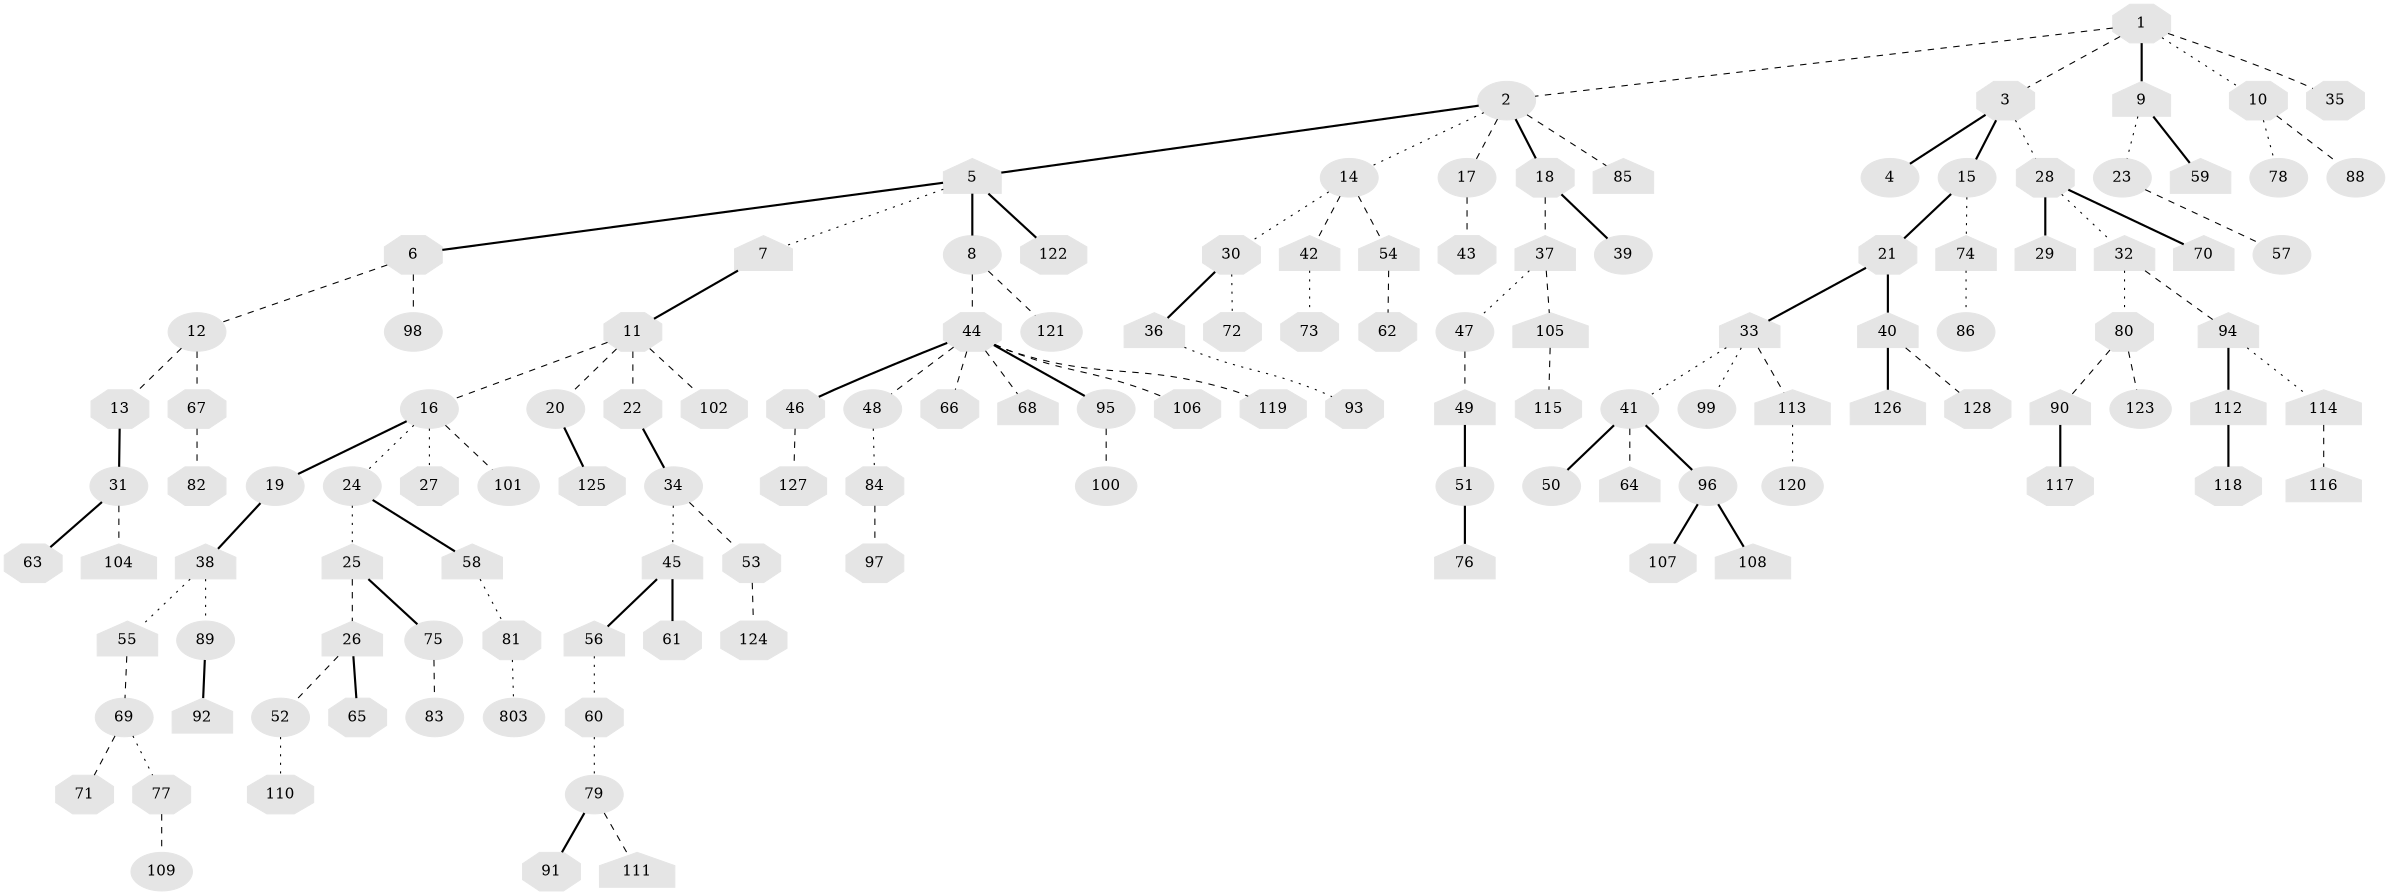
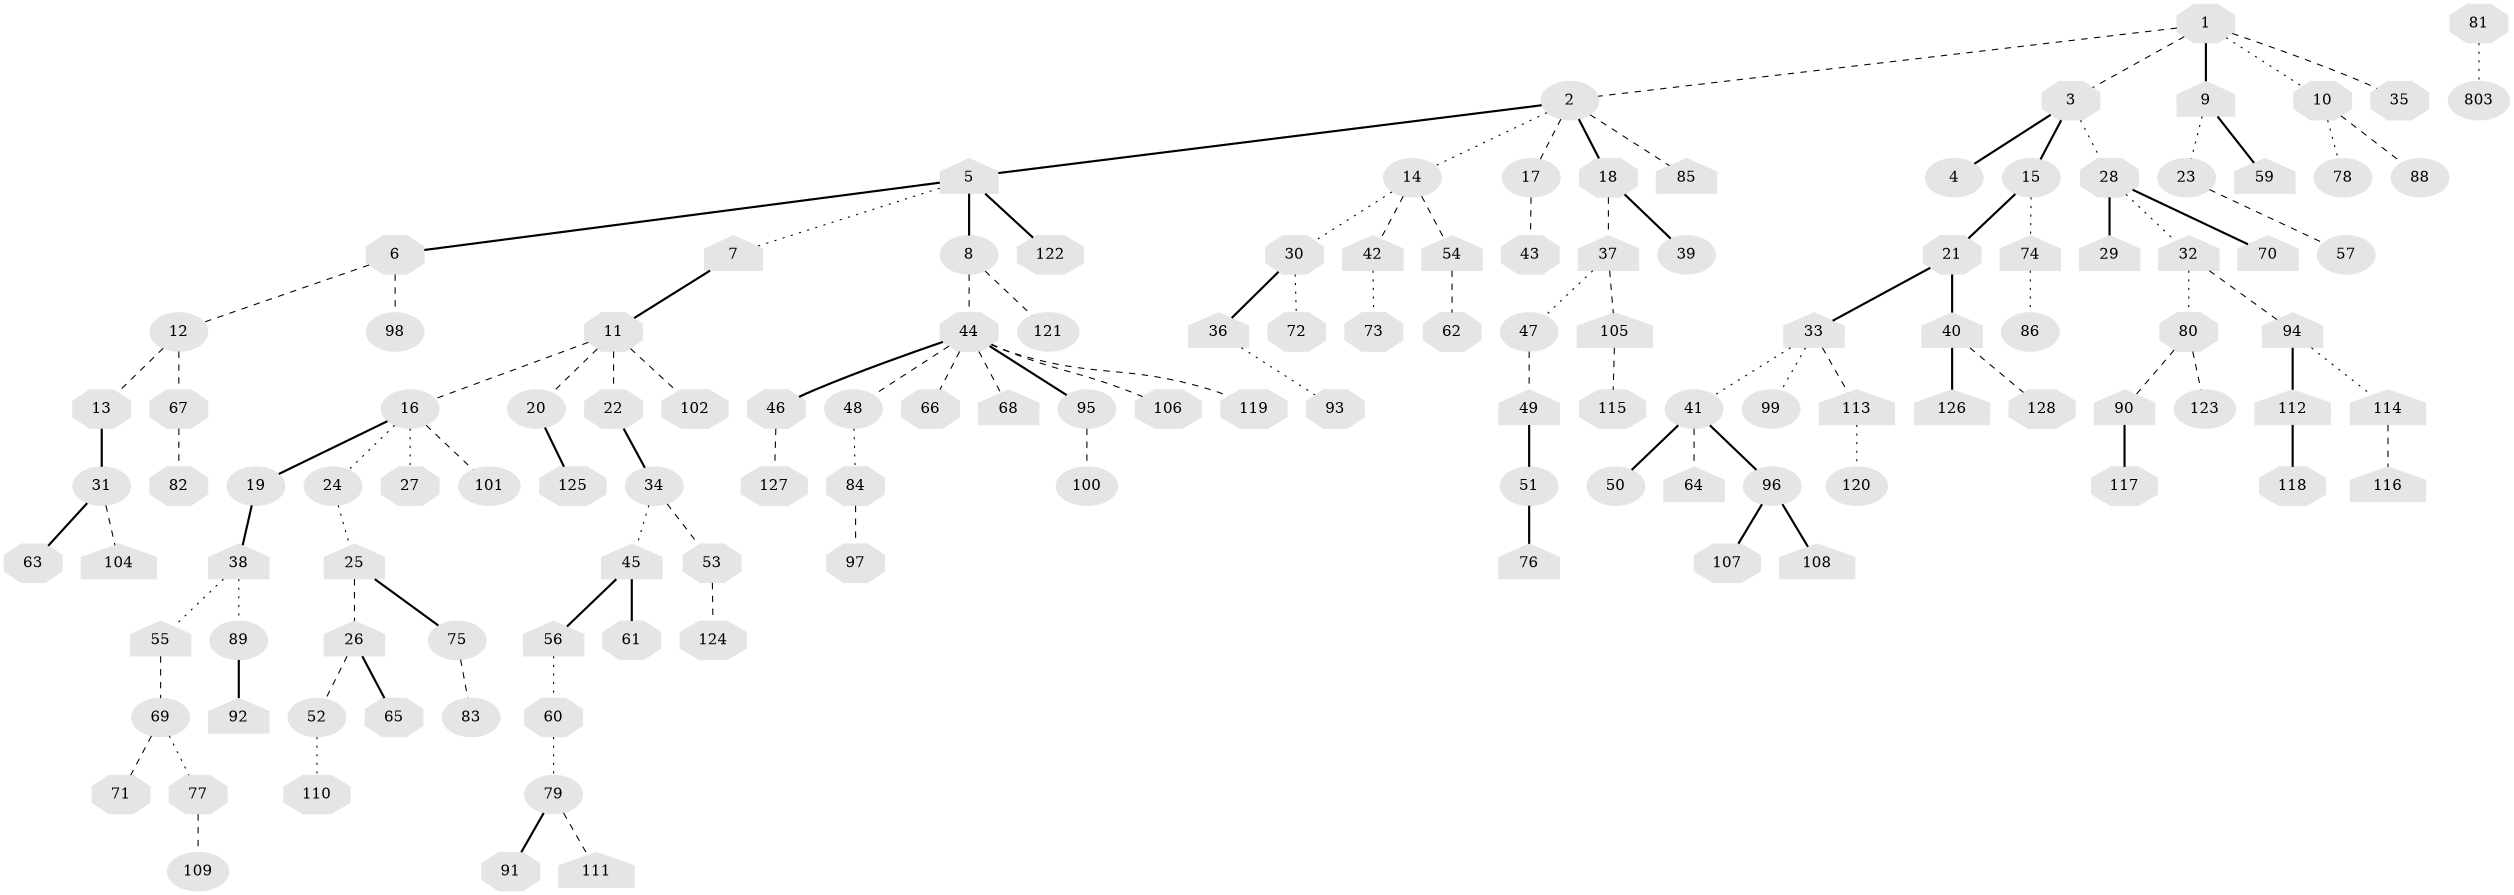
node "58": removed
